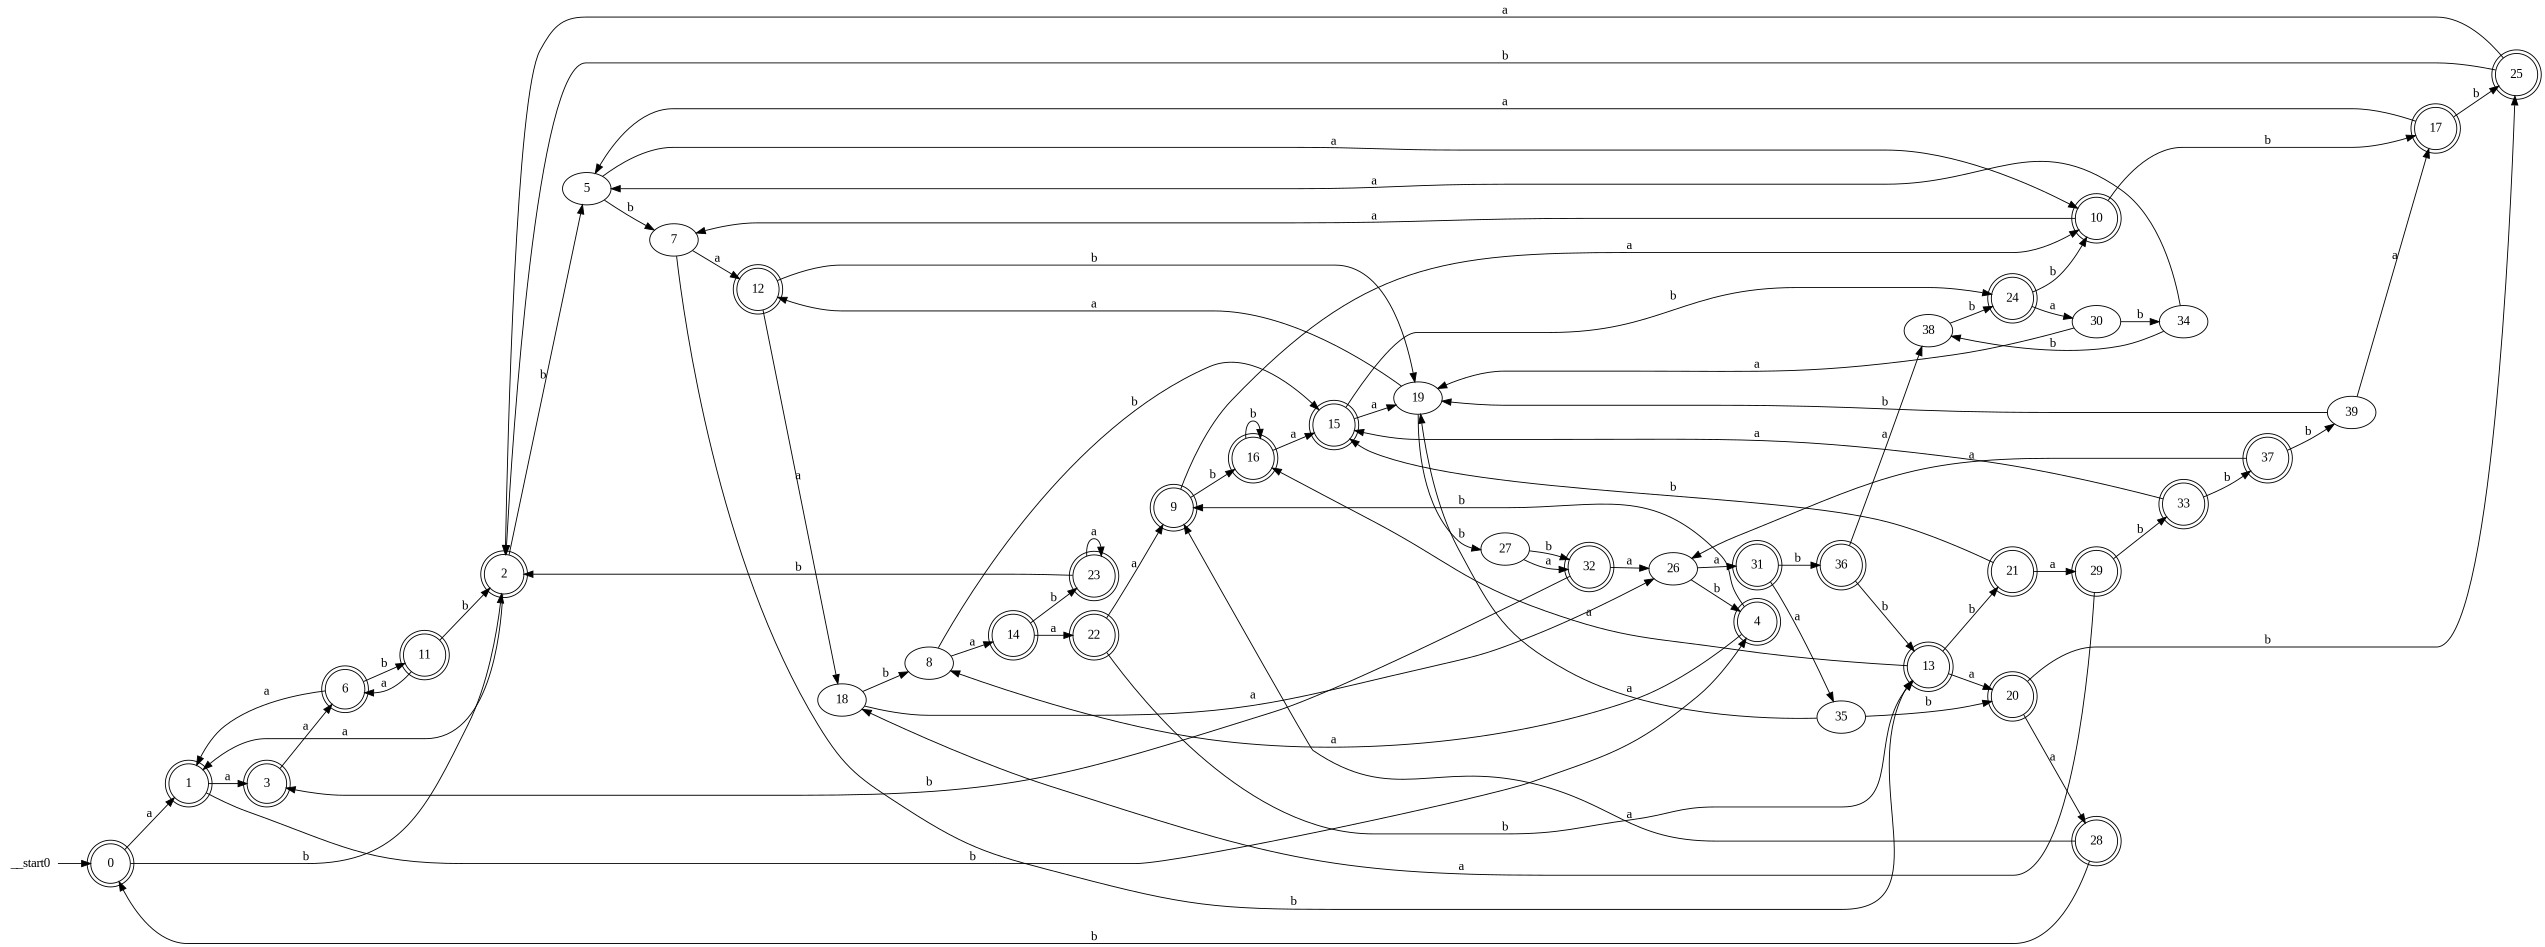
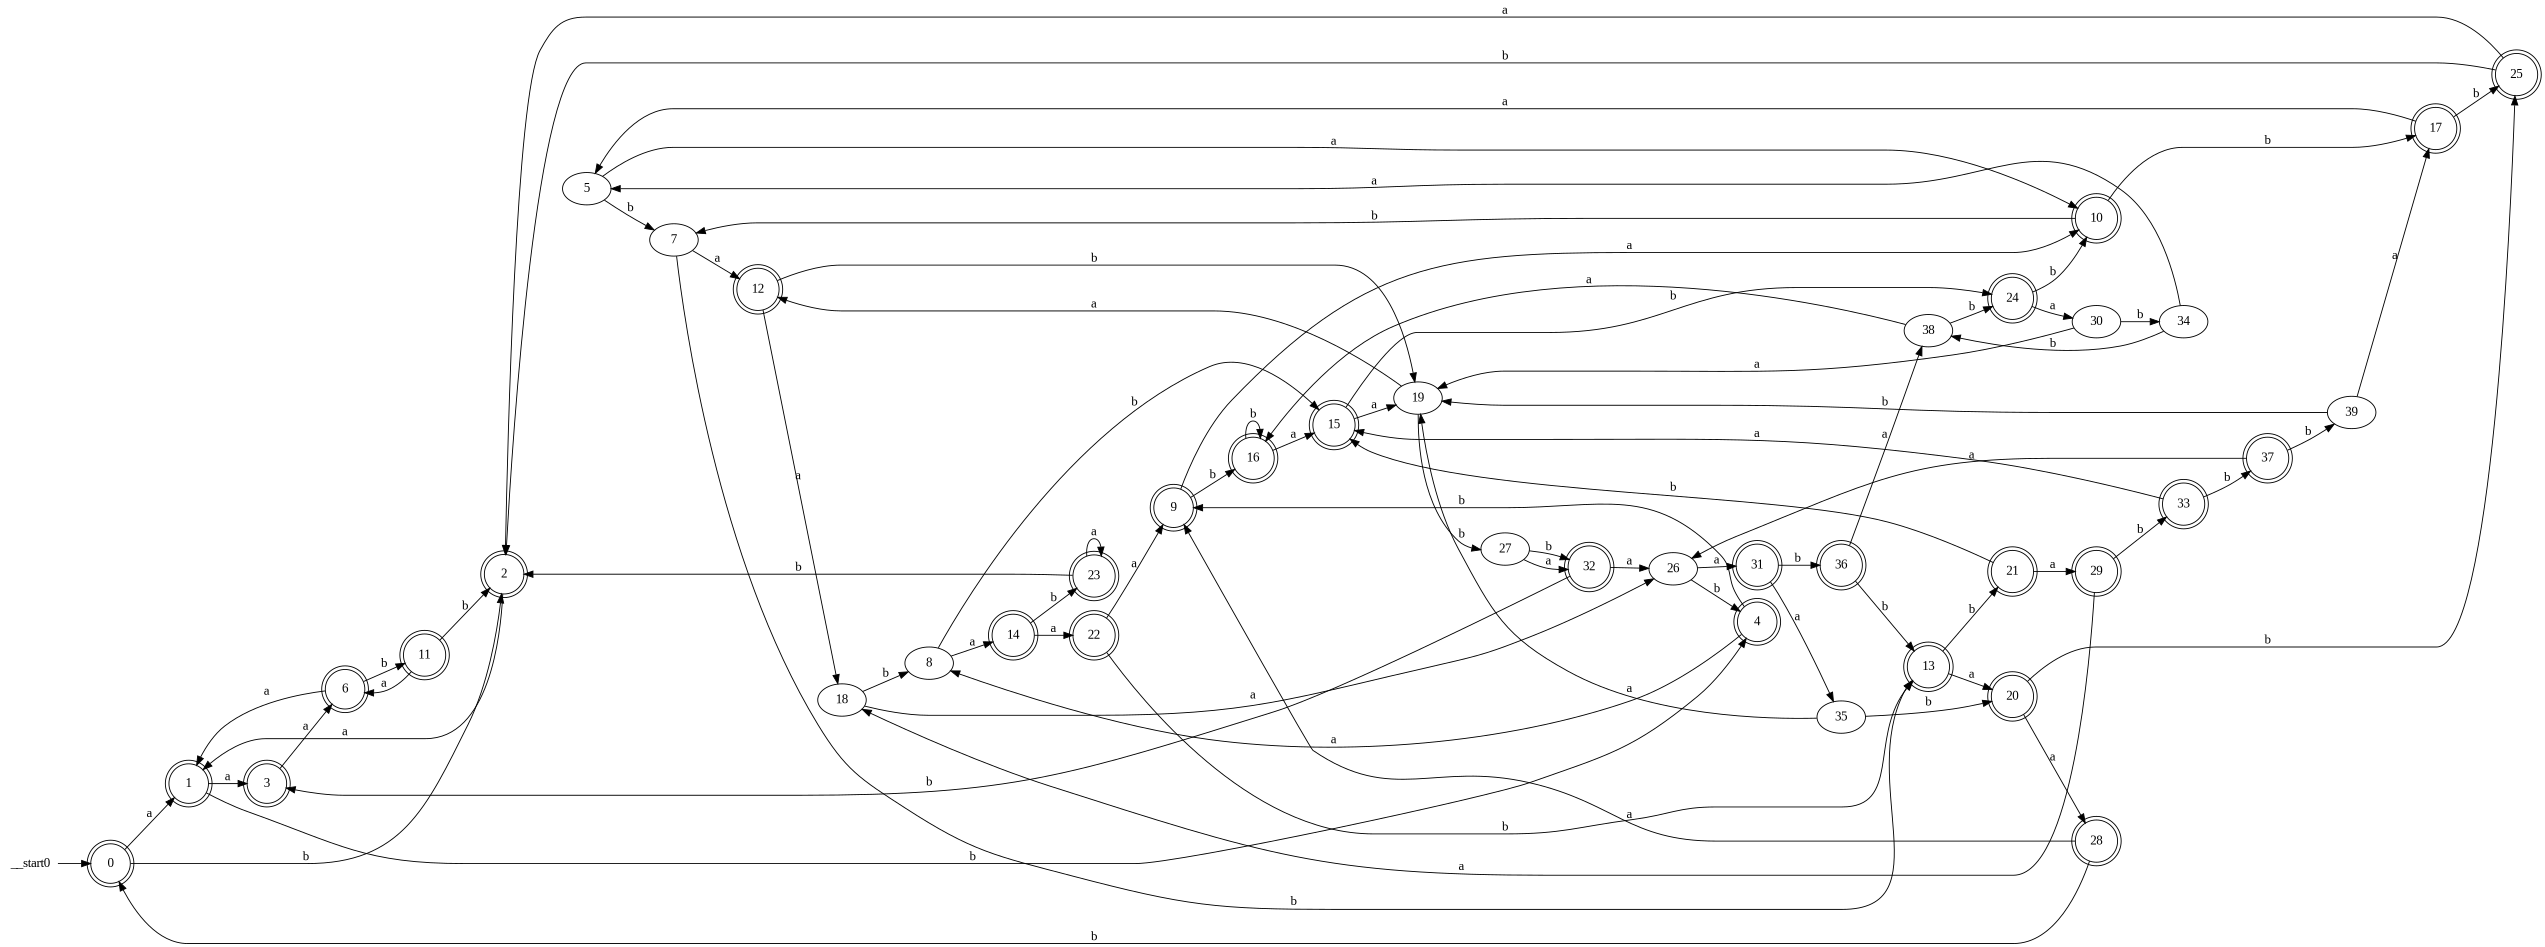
edge "10" -> "7": label "a" -> "b"
edge "2" -> "5": removed, label "b"
edge "13" -> "16": now "38" -> "16"
